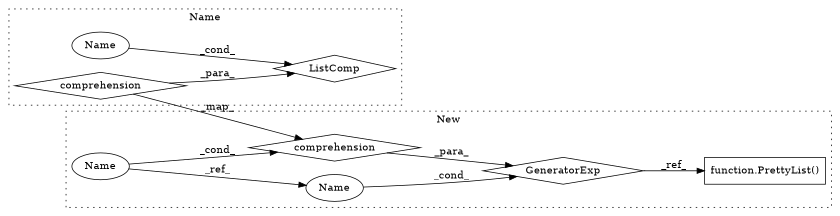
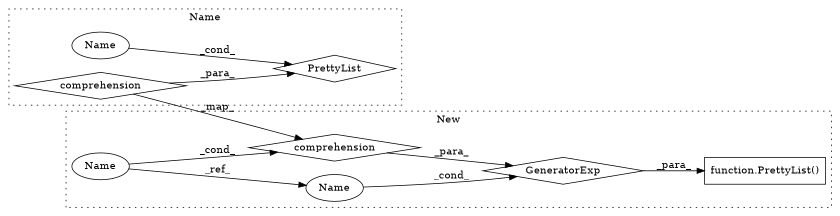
node "ListComp": label "ListComp" -> "PrettyList"
edge "GeneratorExp" -> "function.PrettyList()": label "_ref_" -> "_para_"
